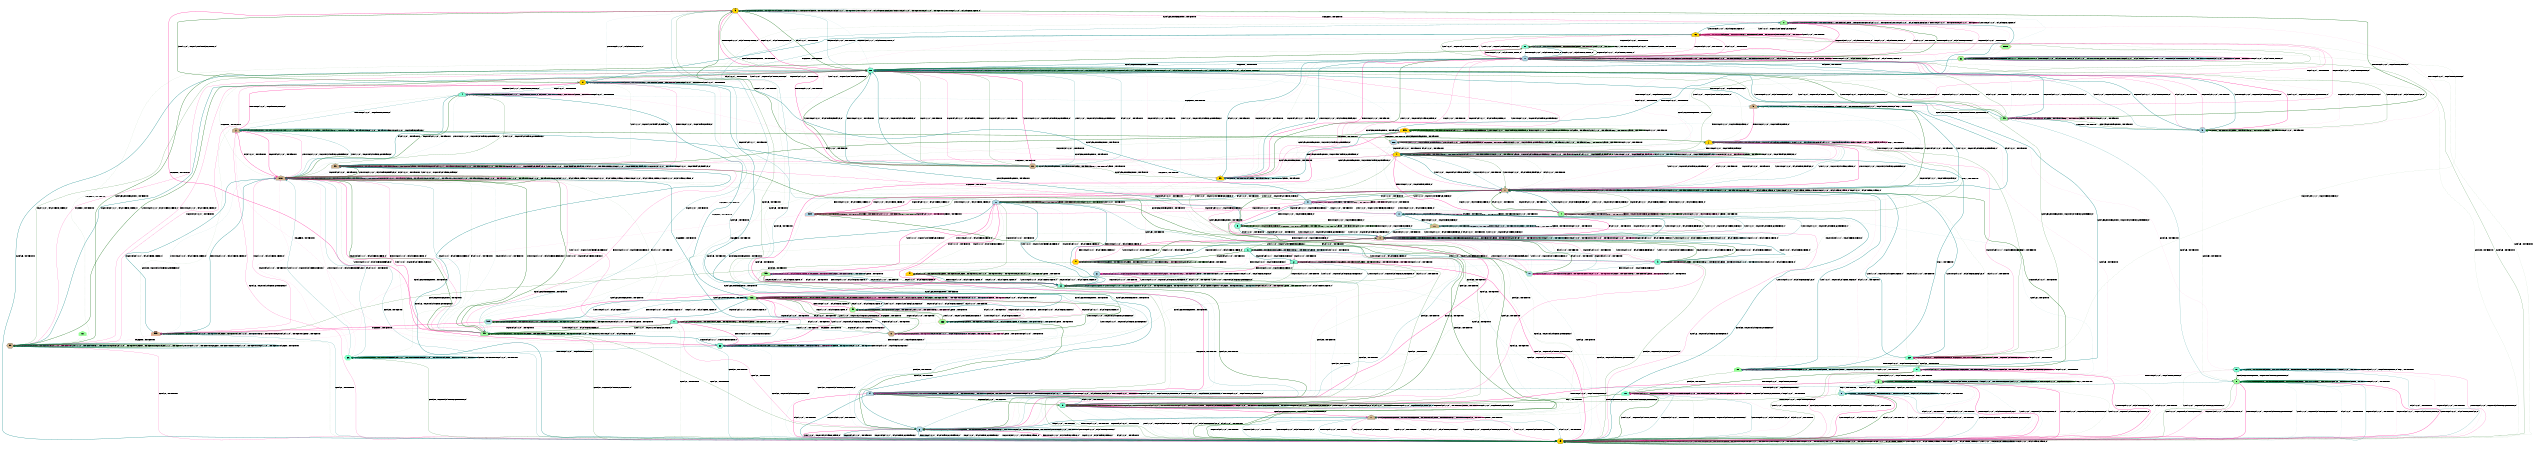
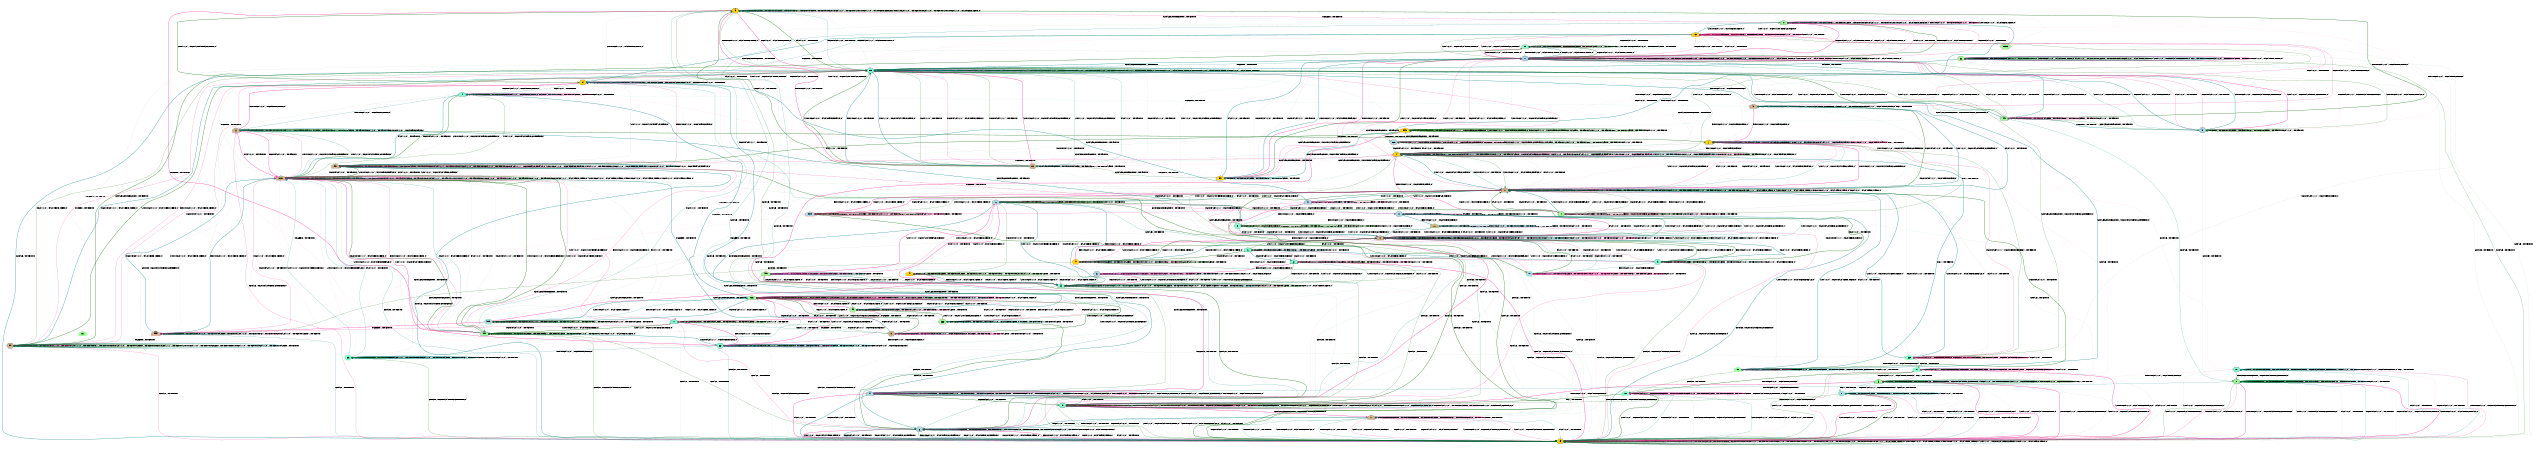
edge "oo" -> "k": added, label "ACK(V,V,0) / TIMEOUT"
edge "n" -> "e": style bold -> solid
